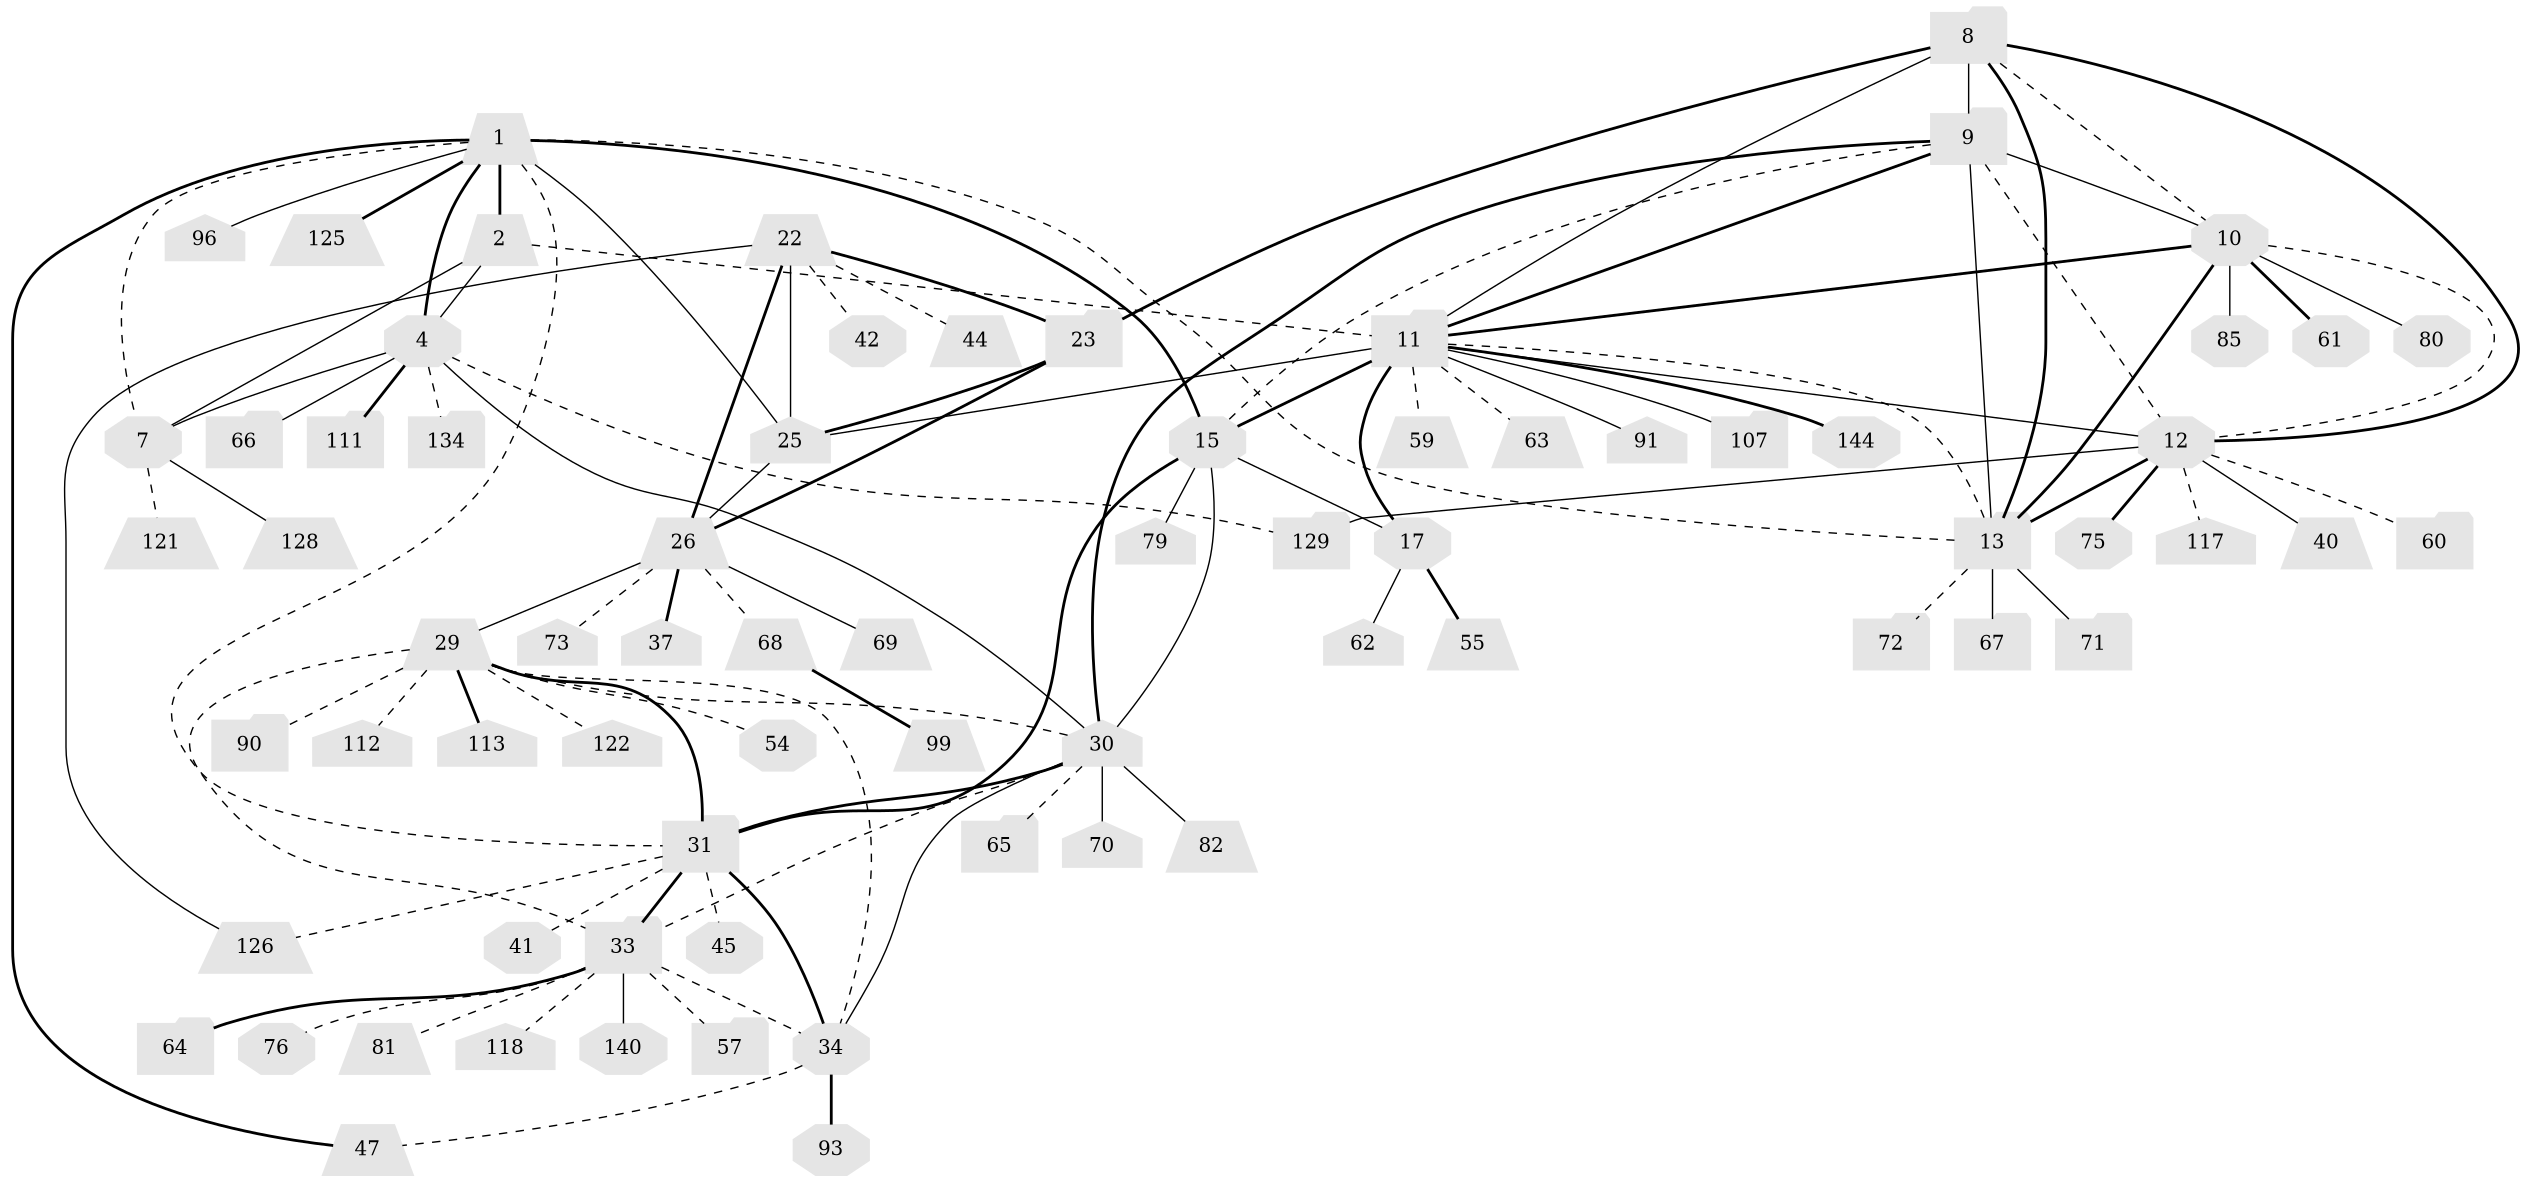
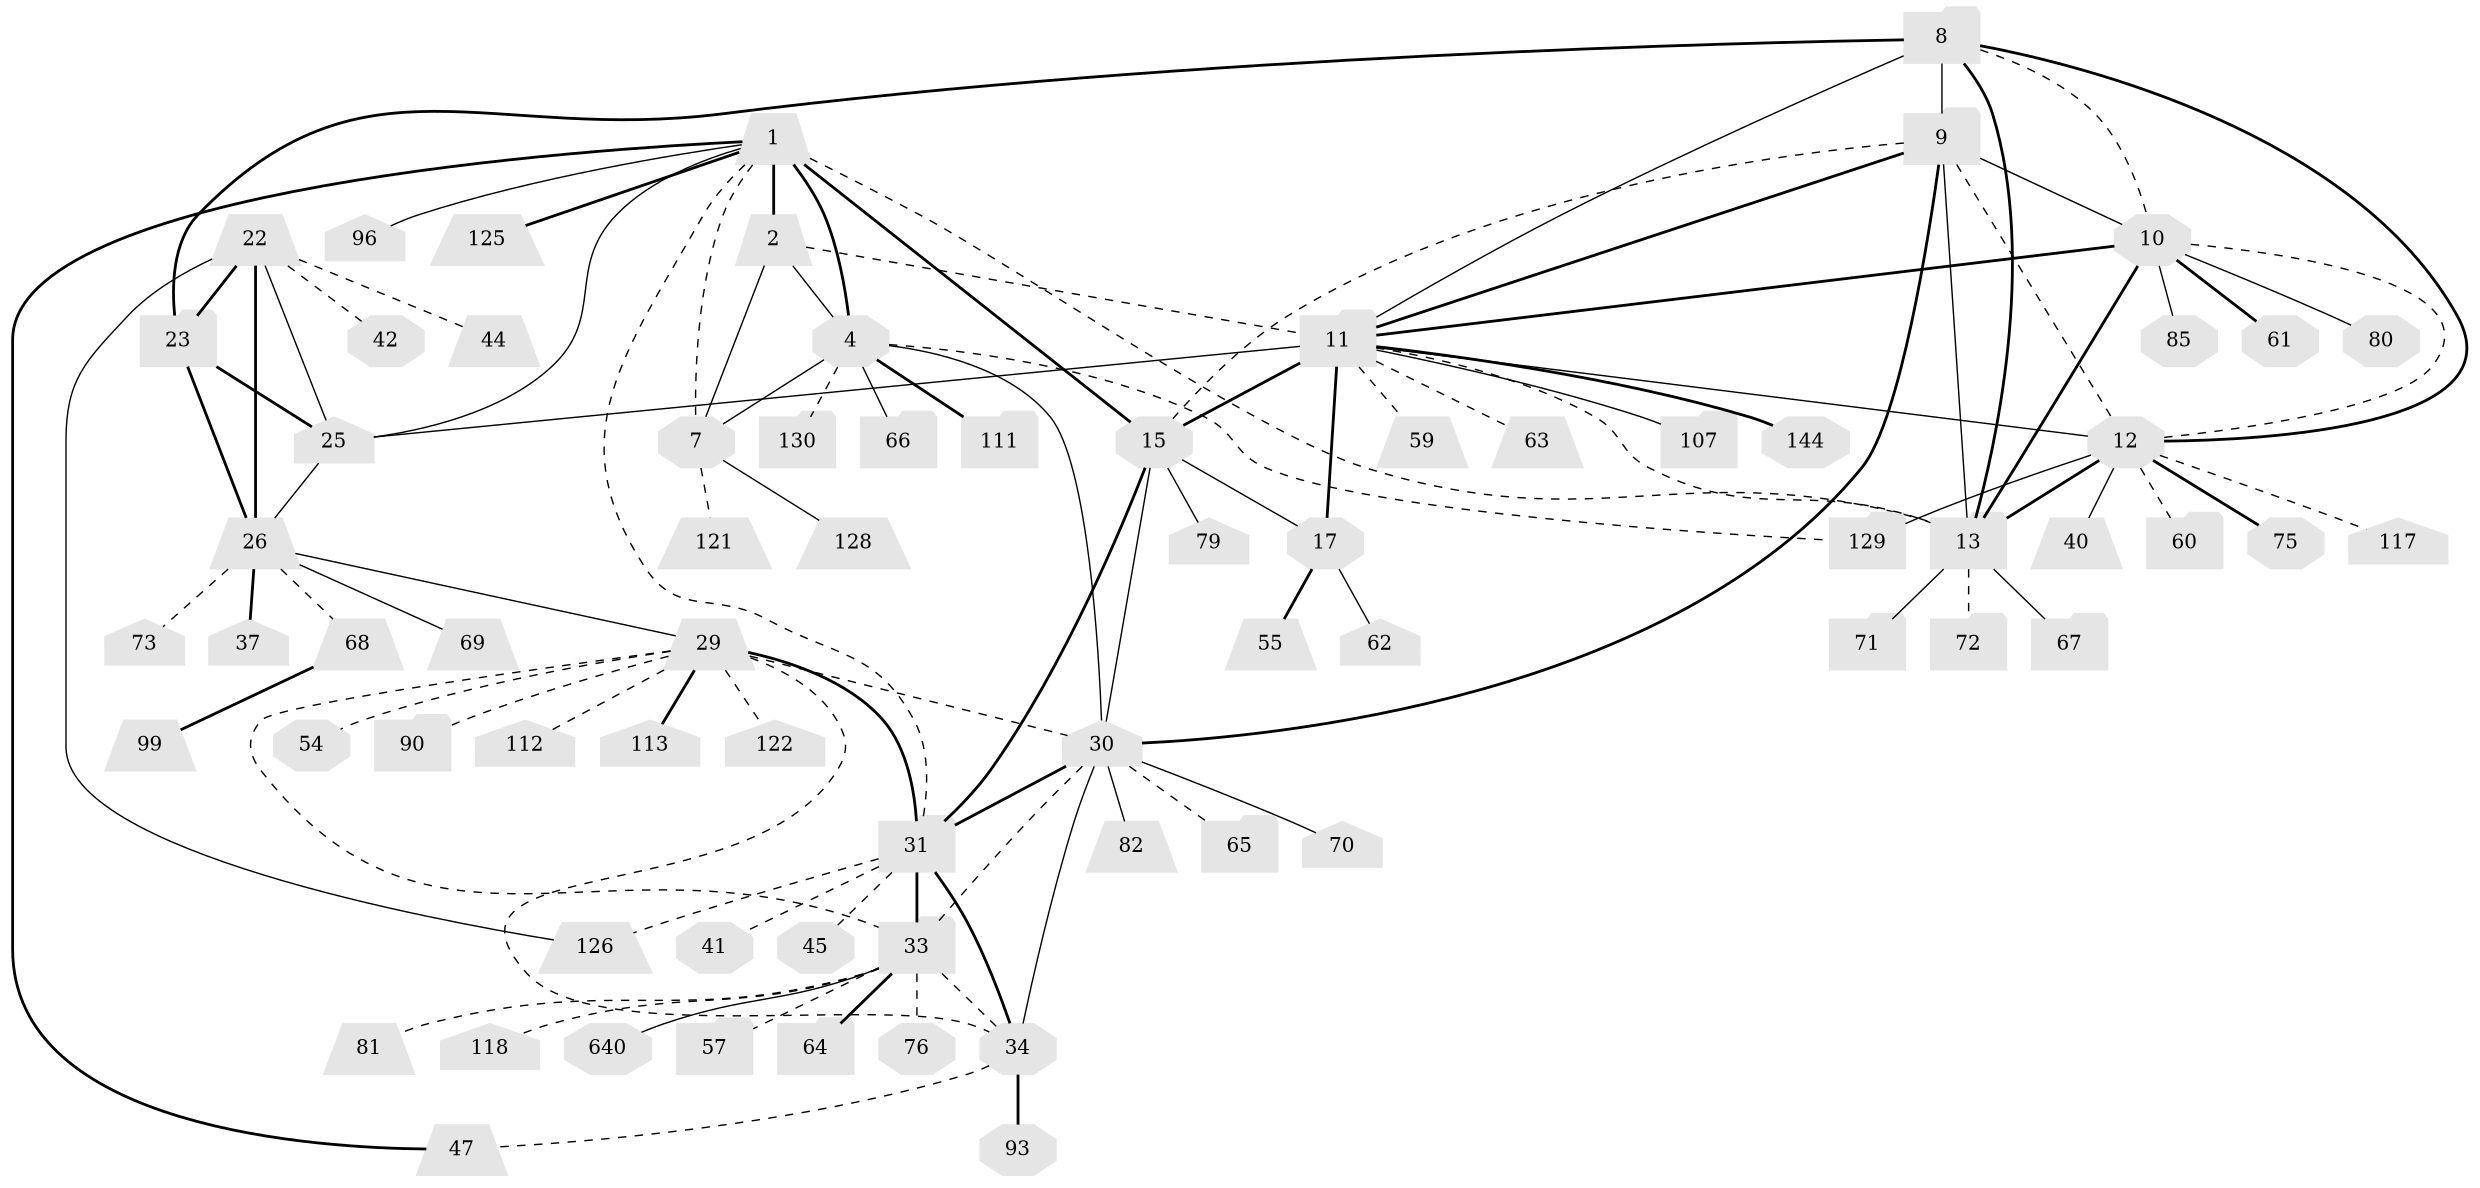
node "134": label "134" -> "130"
node "91": removed
node "140": label "140" -> "640"
